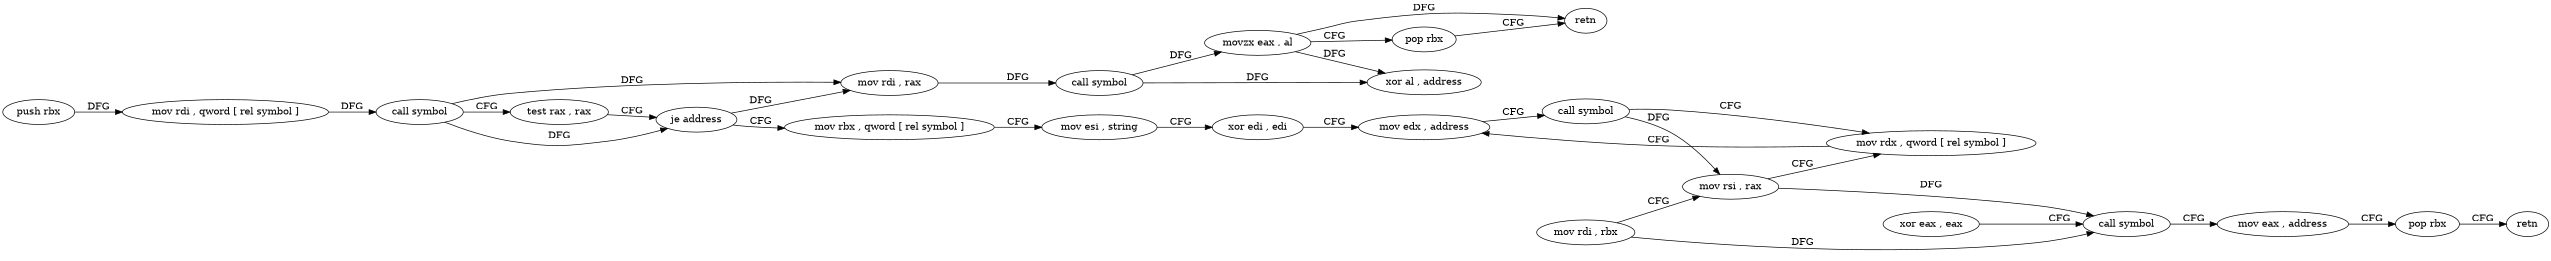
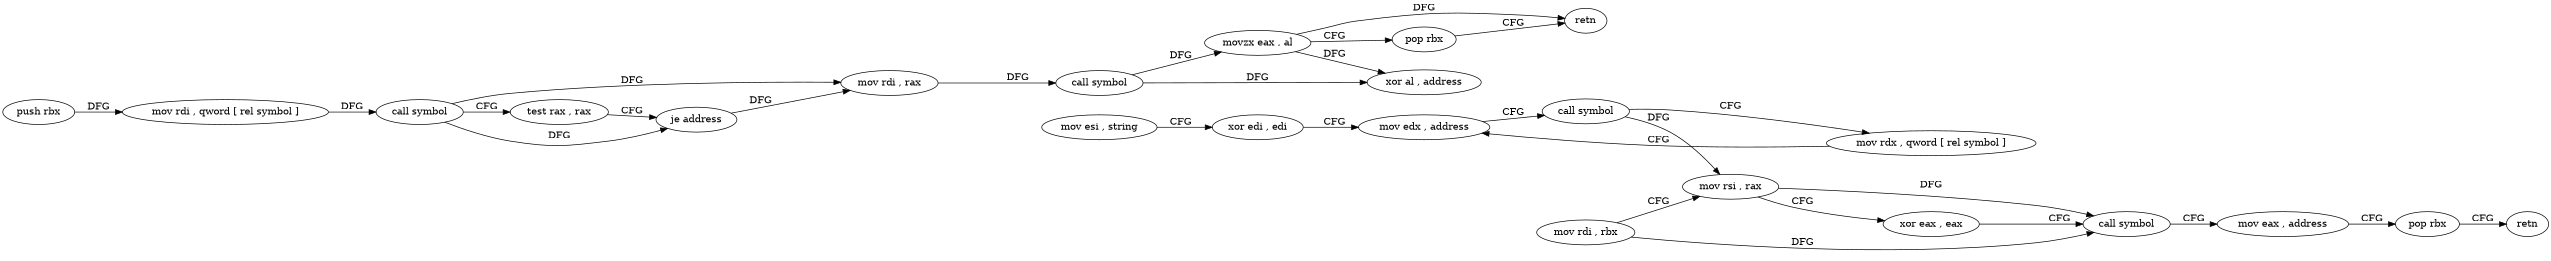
node "mov rbx , qword [ rel symbol ]": removed
edge "mov rsi , rax" -> "mov rdx , qword [ rel symbol ]": now "mov rsi , rax" -> "xor eax , eax"
